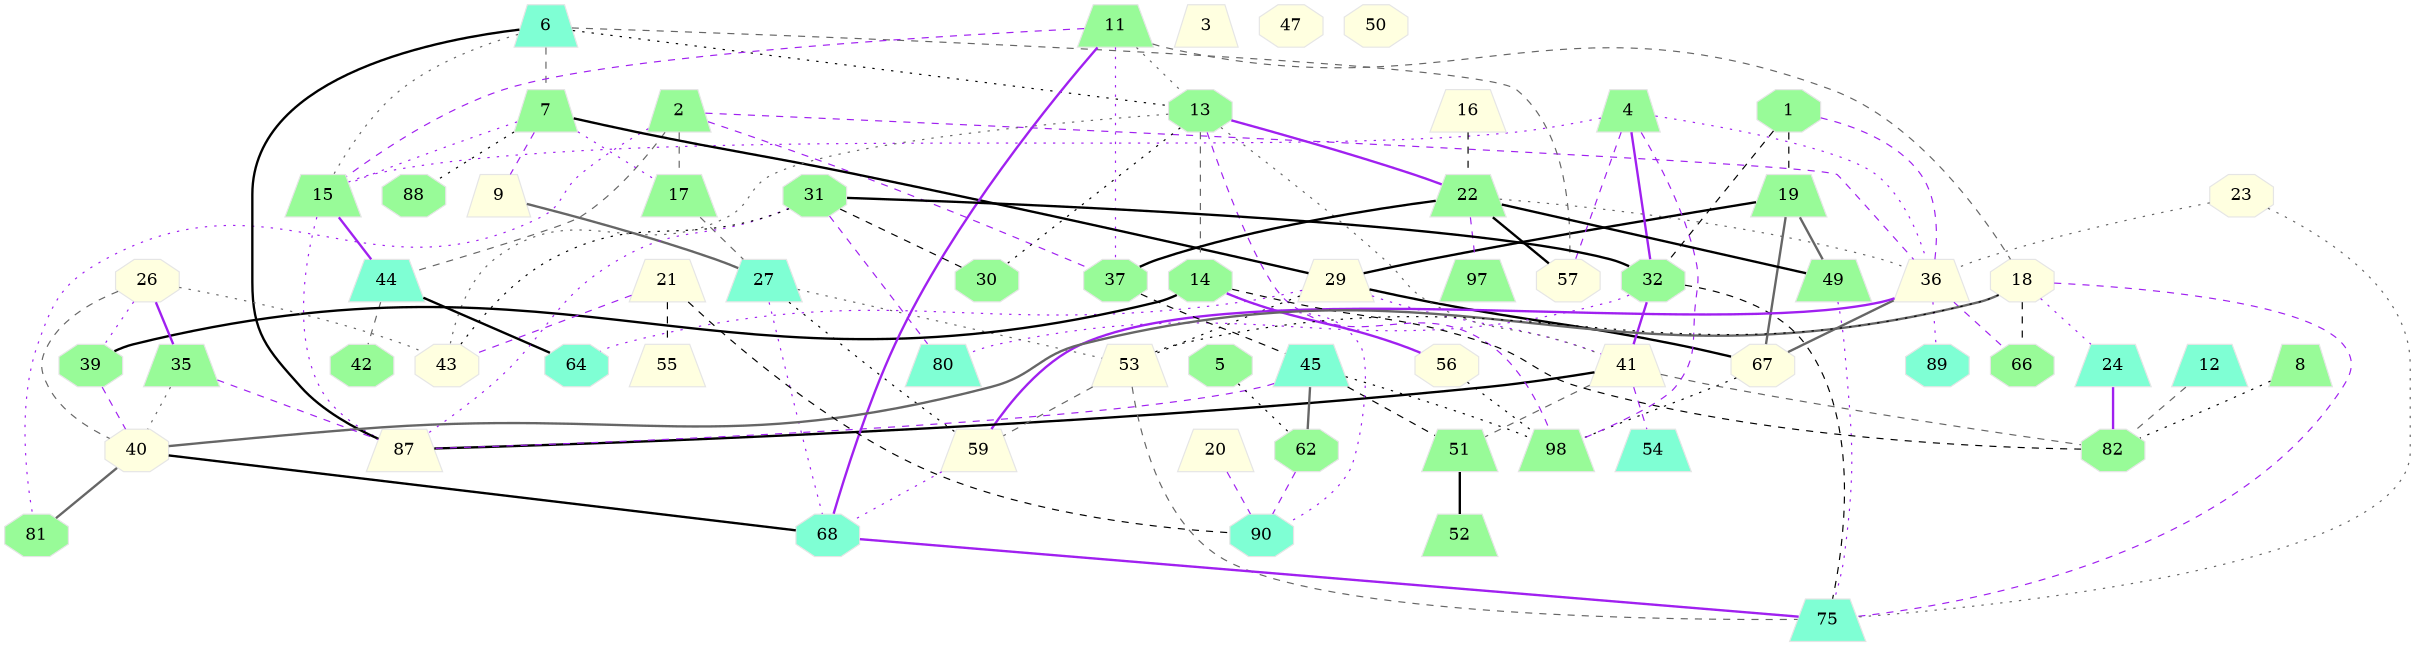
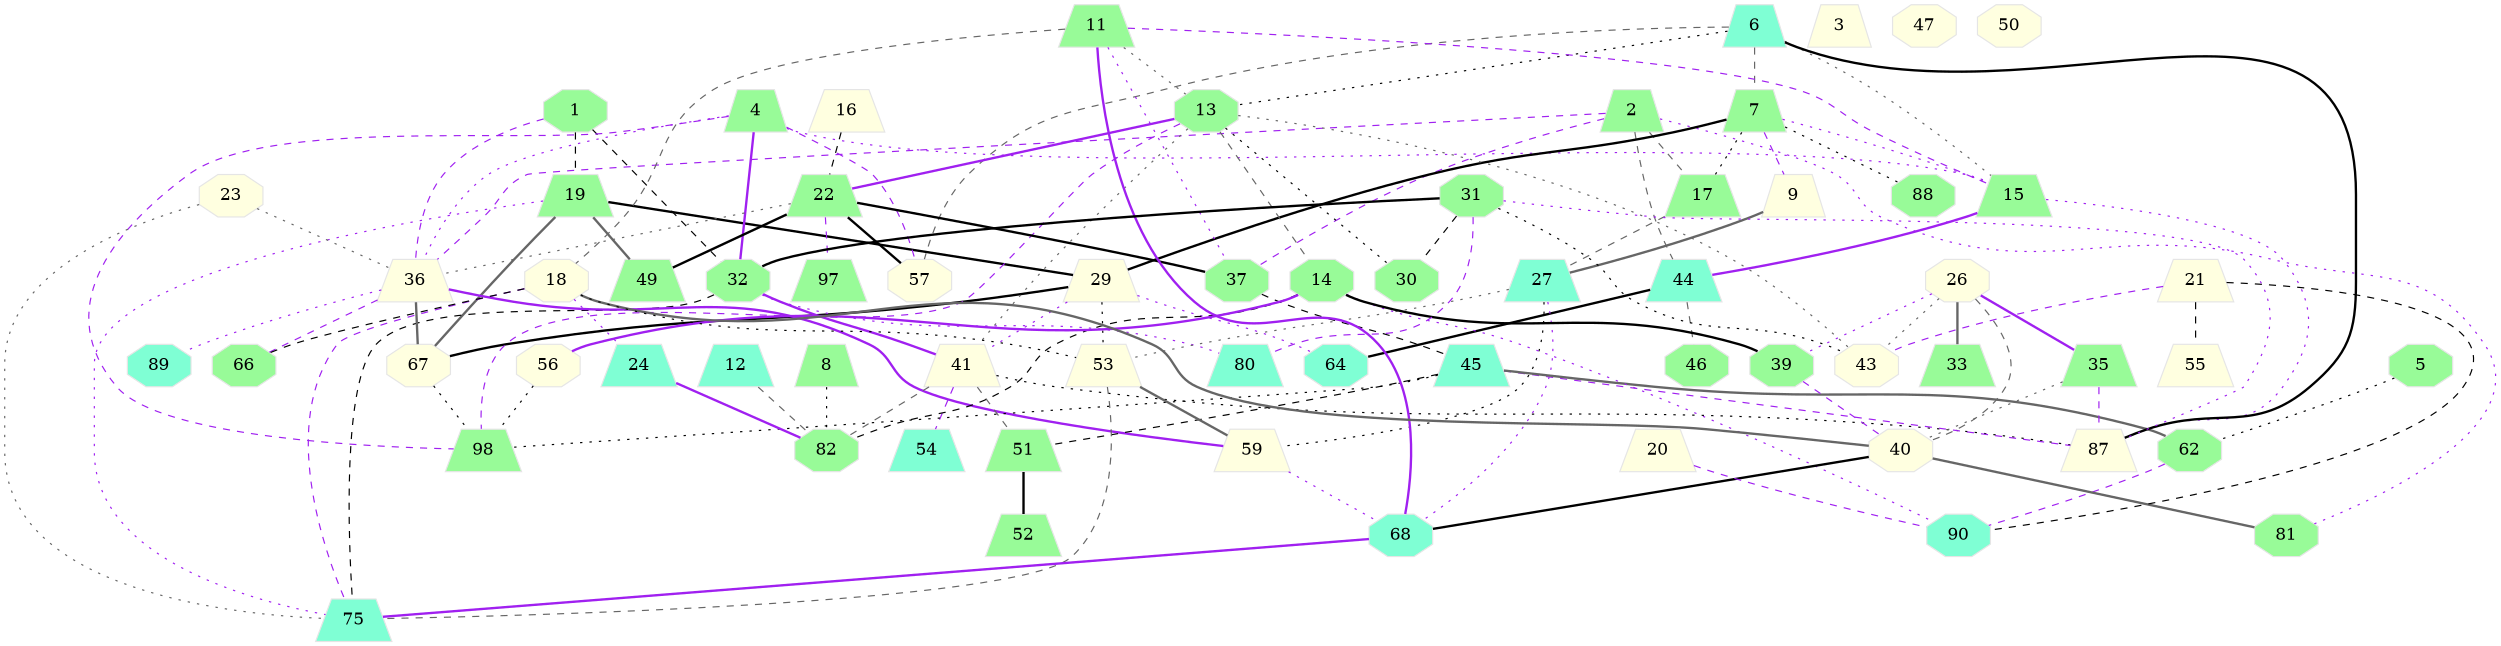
edge "7" -- "17": color purple -> black
node "42": label "42" -> "46"
node "33": added
edge "53" -- "59": style dashed -> bold
edge "41" -- "87": style bold -> dotted
edge "49" -- "75": now "19" -- "75"
